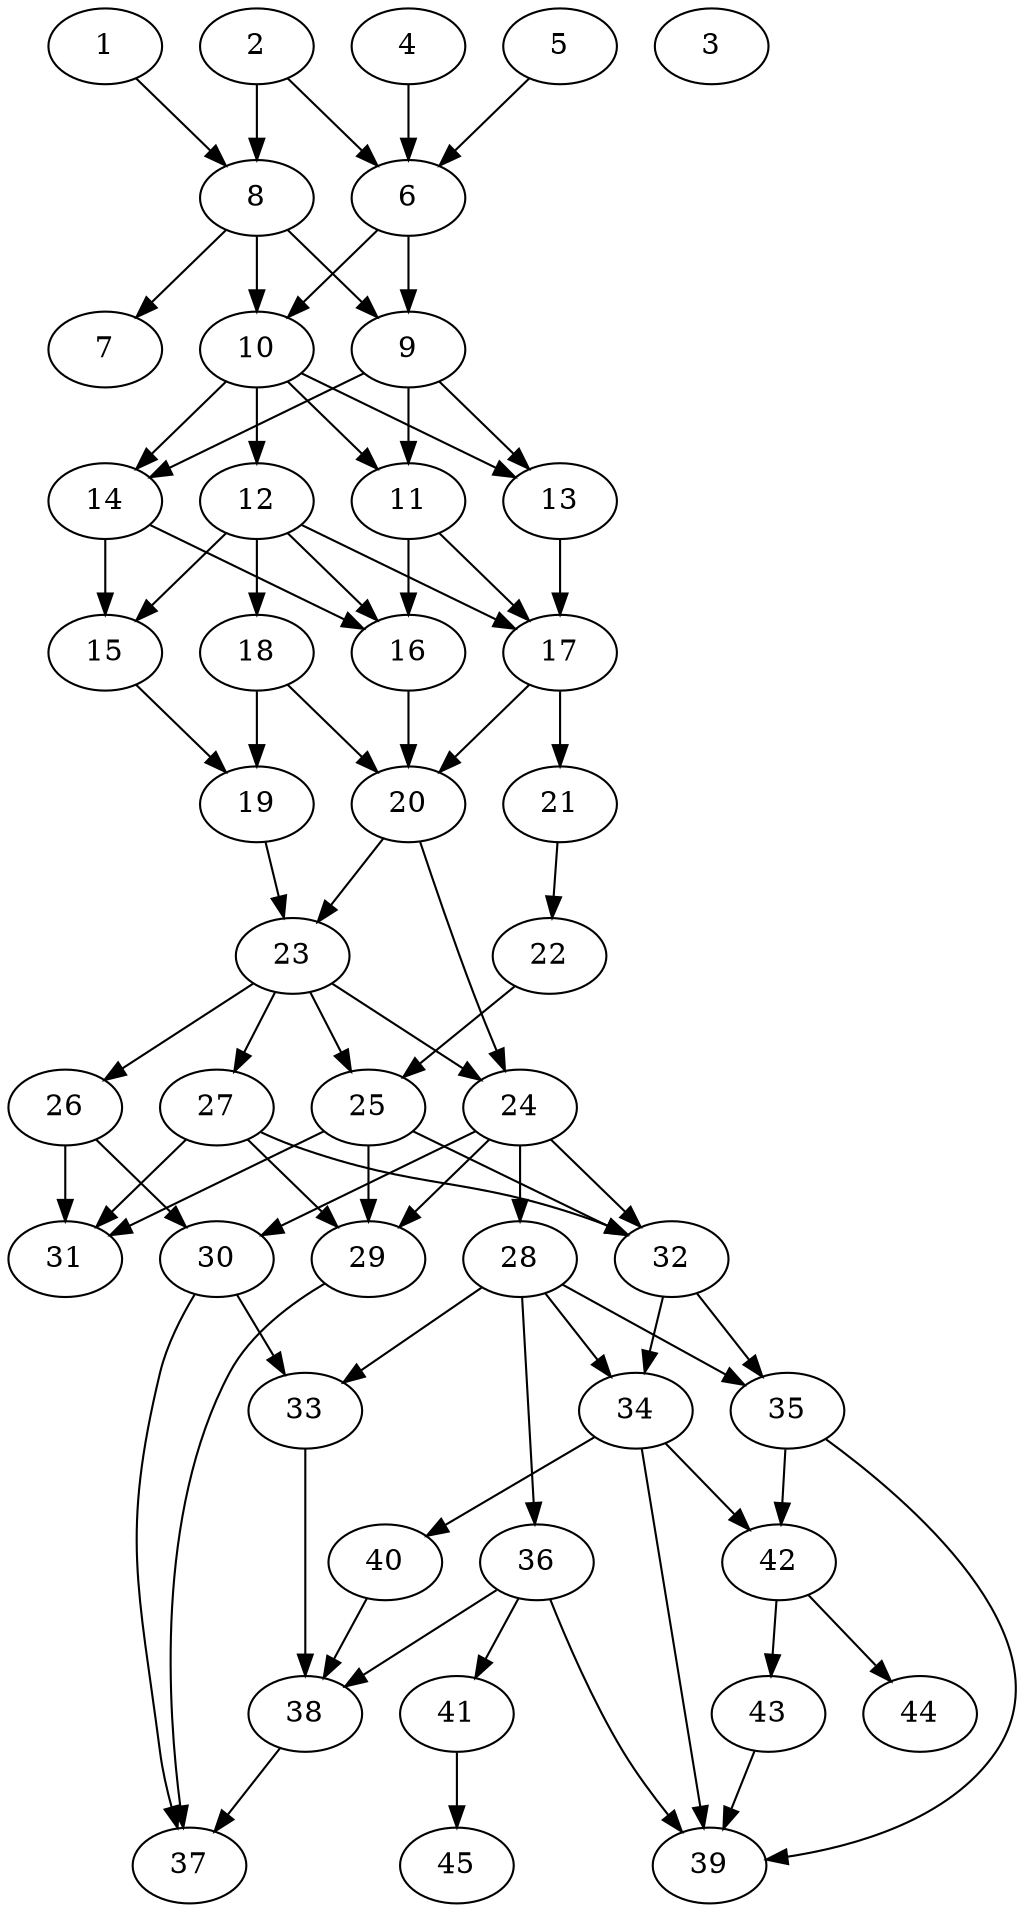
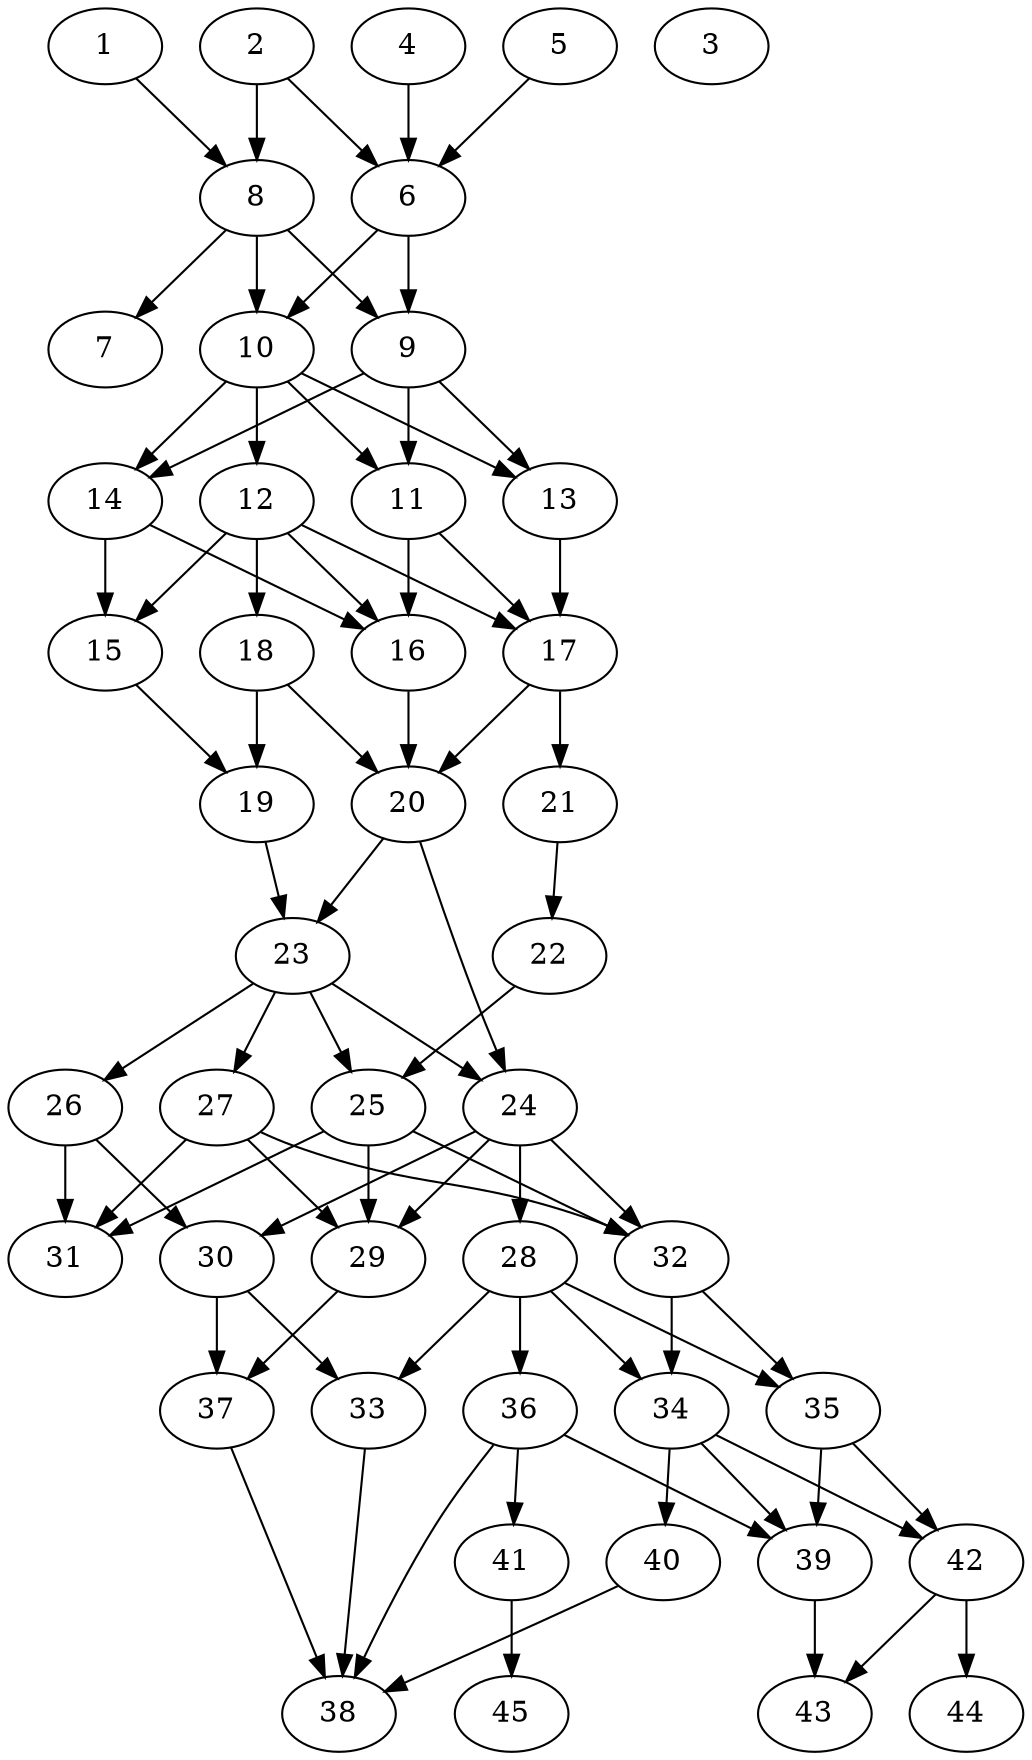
edge "43" -> "39": reversed
edge "38" -> "37": reversed
